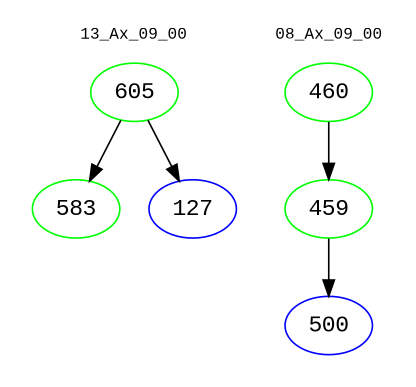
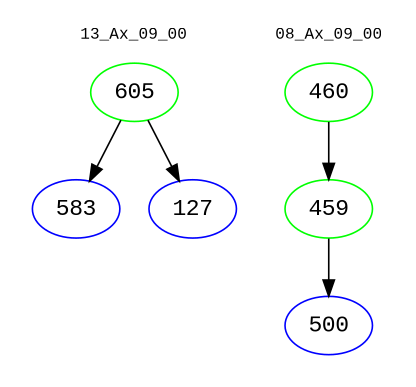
node "583": color green -> blue
